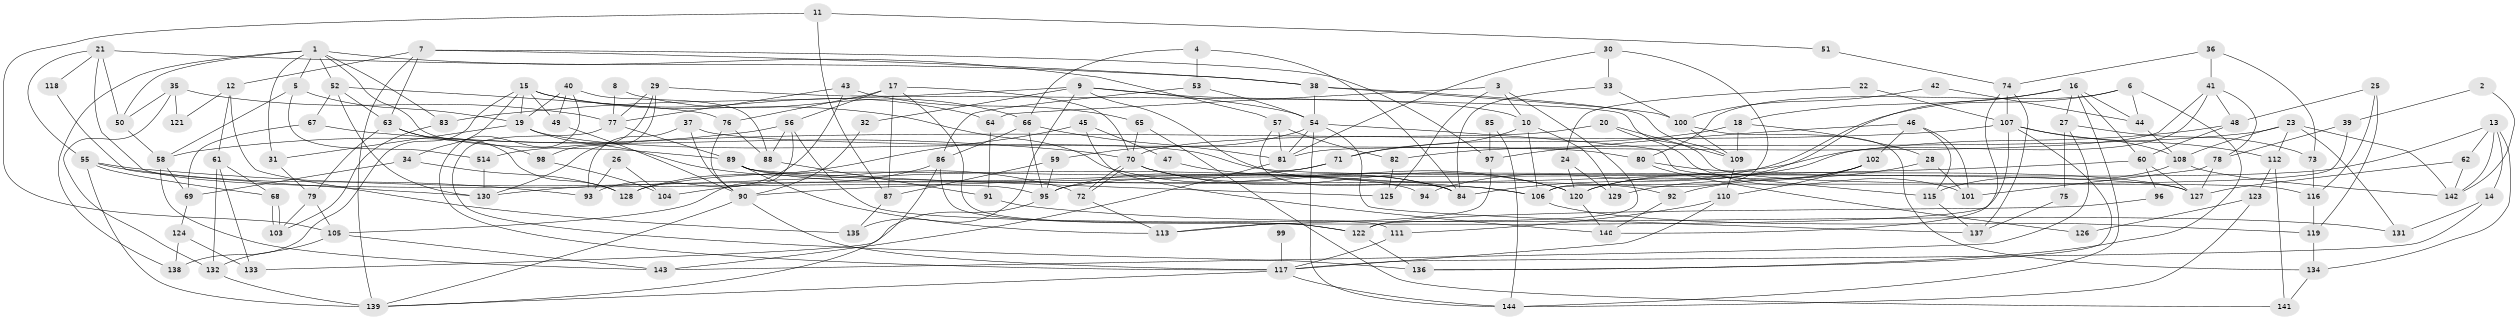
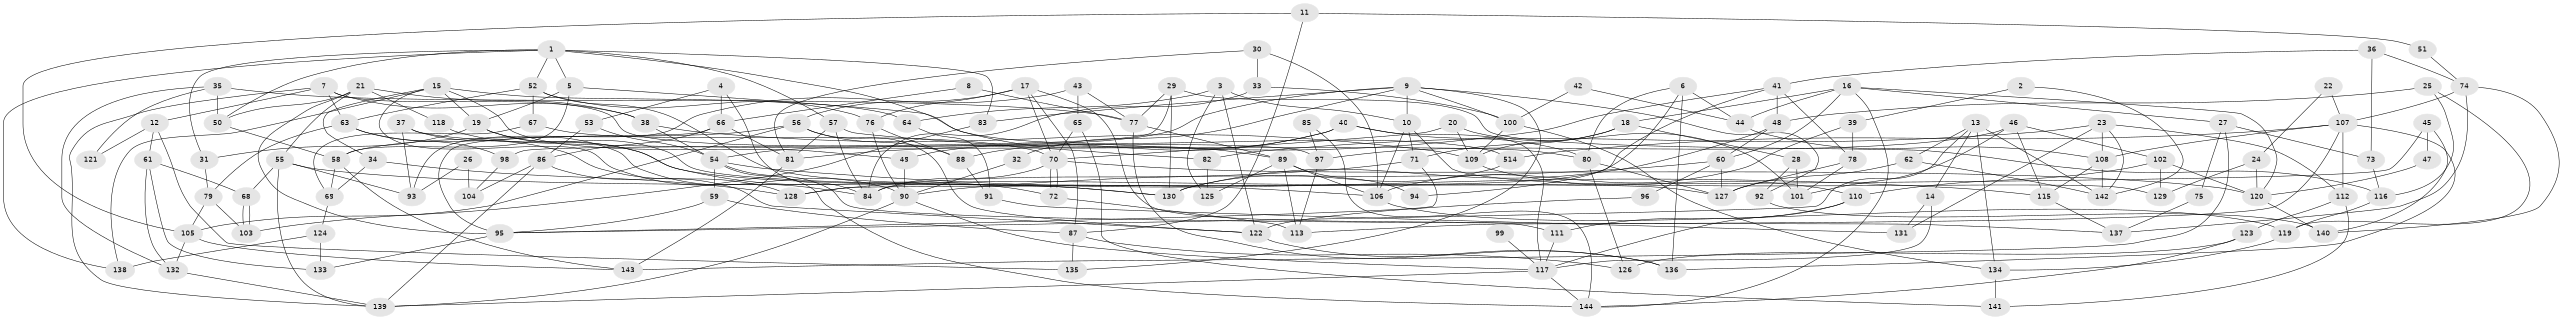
edge "38" -- "100": now "9" -- "100"
edge "40" -- "19": now "40" -- "80"
edge "54" -- "81": removed
edge "87" -- "126": added
